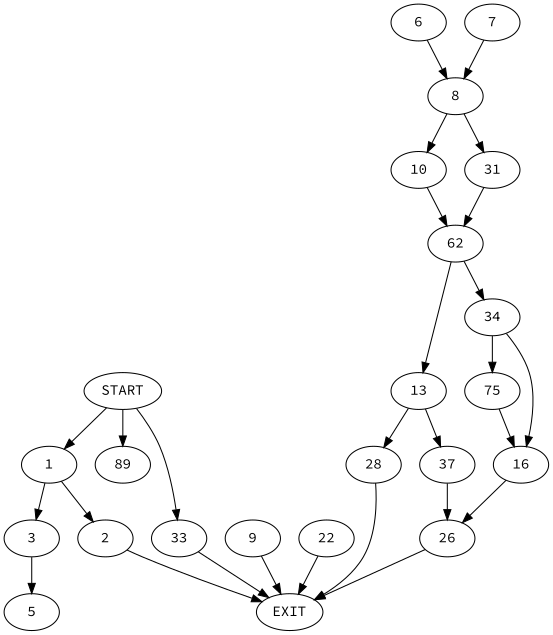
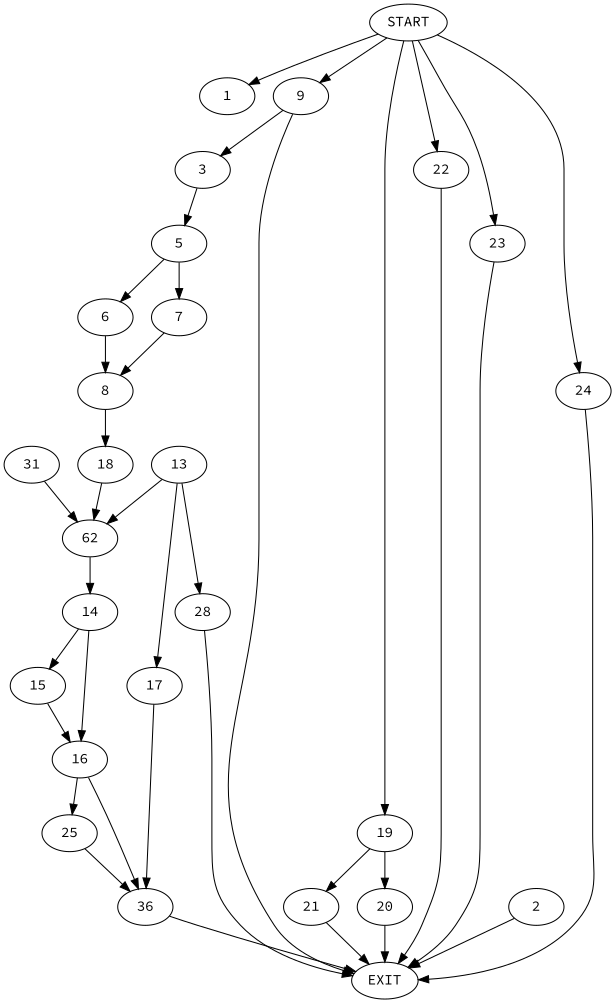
edge "START" -> "9": added
edge "START" -> "22": added
edge "8" -> "31": removed
node "10": label "10" -> "18"
edge "5" -> "7": added
edge "5" -> "6": added
edge "62" -> "13": reversed
node "34": label "34" -> "14"
node "75": label "75" -> "15"
node "24": added
node "89": label "89" -> "19"
node "37": label "37" -> "17"
edge "1" -> "3": now "9" -> "3"
edge "1" -> "2": removed
node "33": label "33" -> "23"
node "26": label "26" -> "36"
node "25": added
node "21": added
node "20": added
